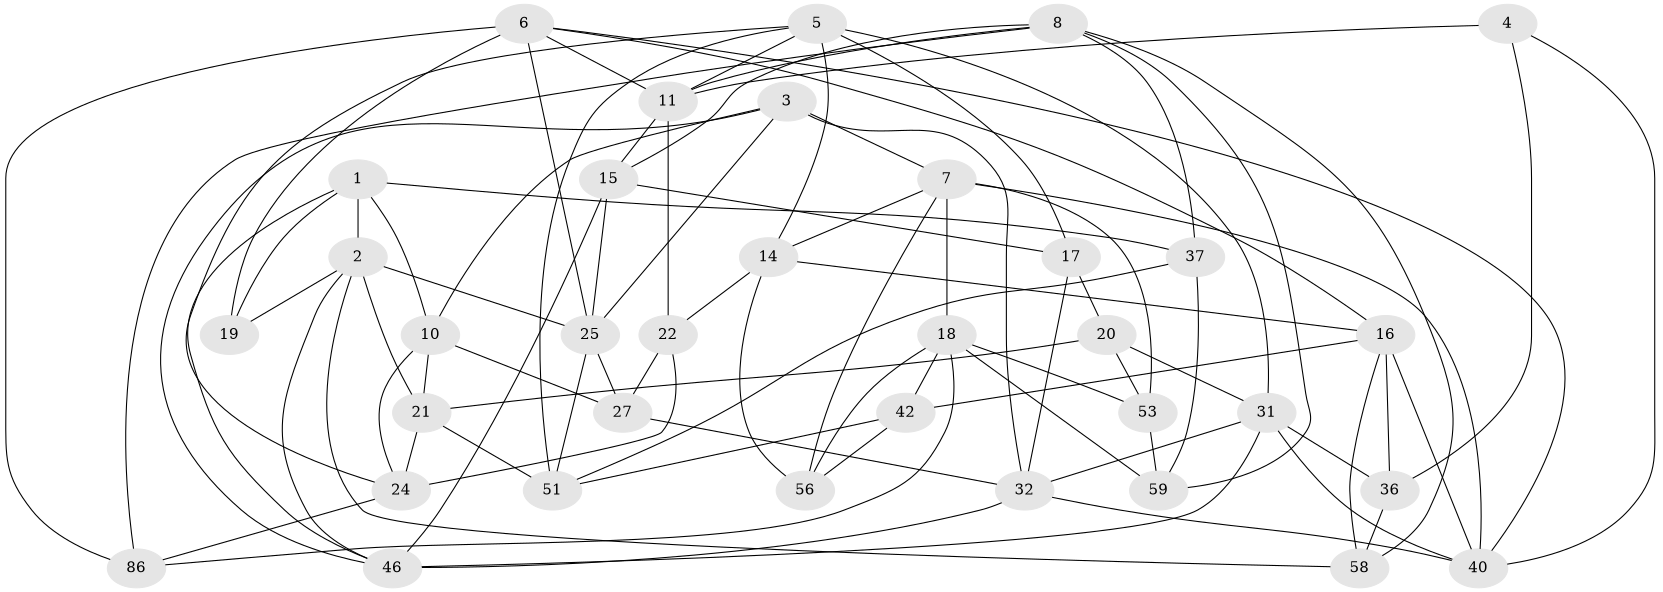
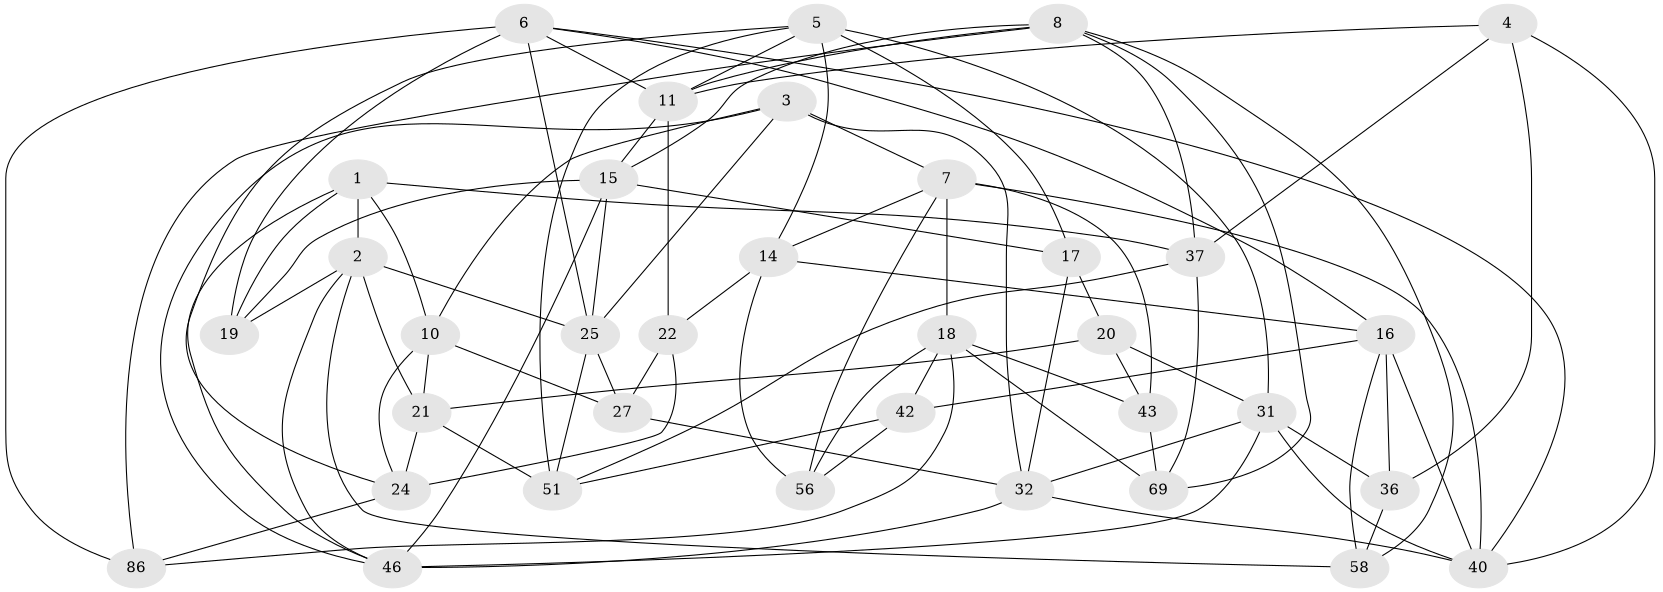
edge "4" -- "37": added
edge "15" -- "19": added
node "53": label "53" -> "43"
node "59": label "59" -> "69"
